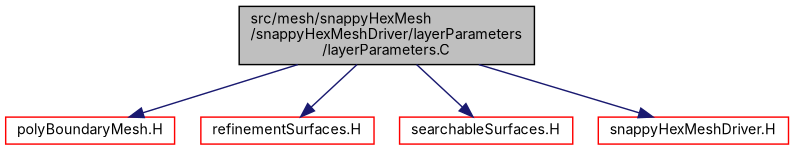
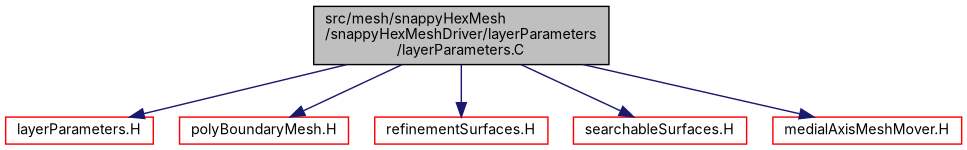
node "layerParameters.H": added
node "snappyHexMeshDriver.H": label "snappyHexMeshDriver.H" -> "medialAxisMeshMover.H"
